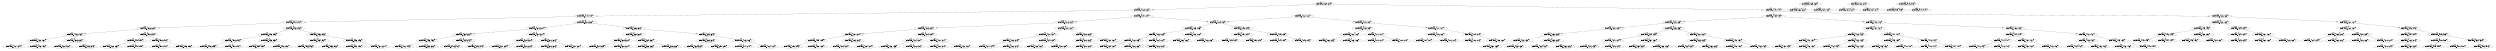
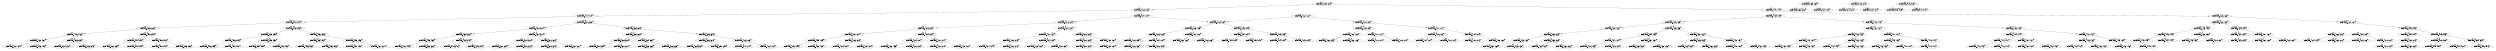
node "Node{data=[7607, 7607]}": removed
node "Node{data=[7474, 7474]}": removed
